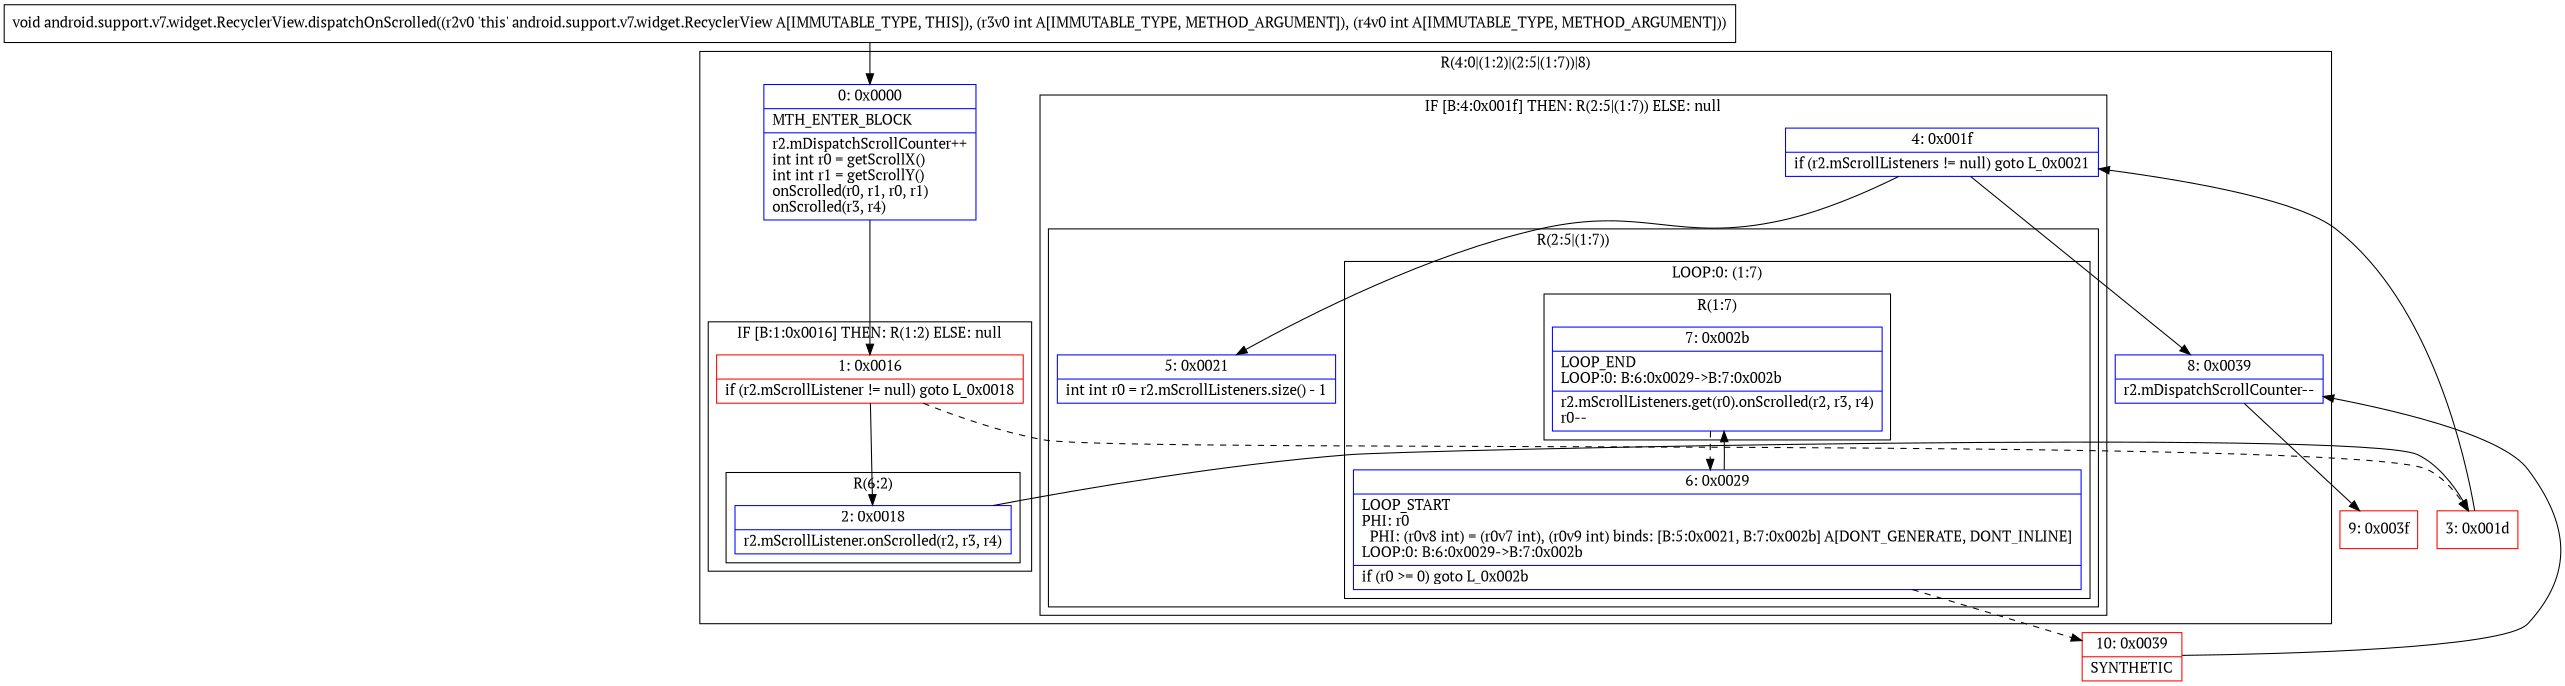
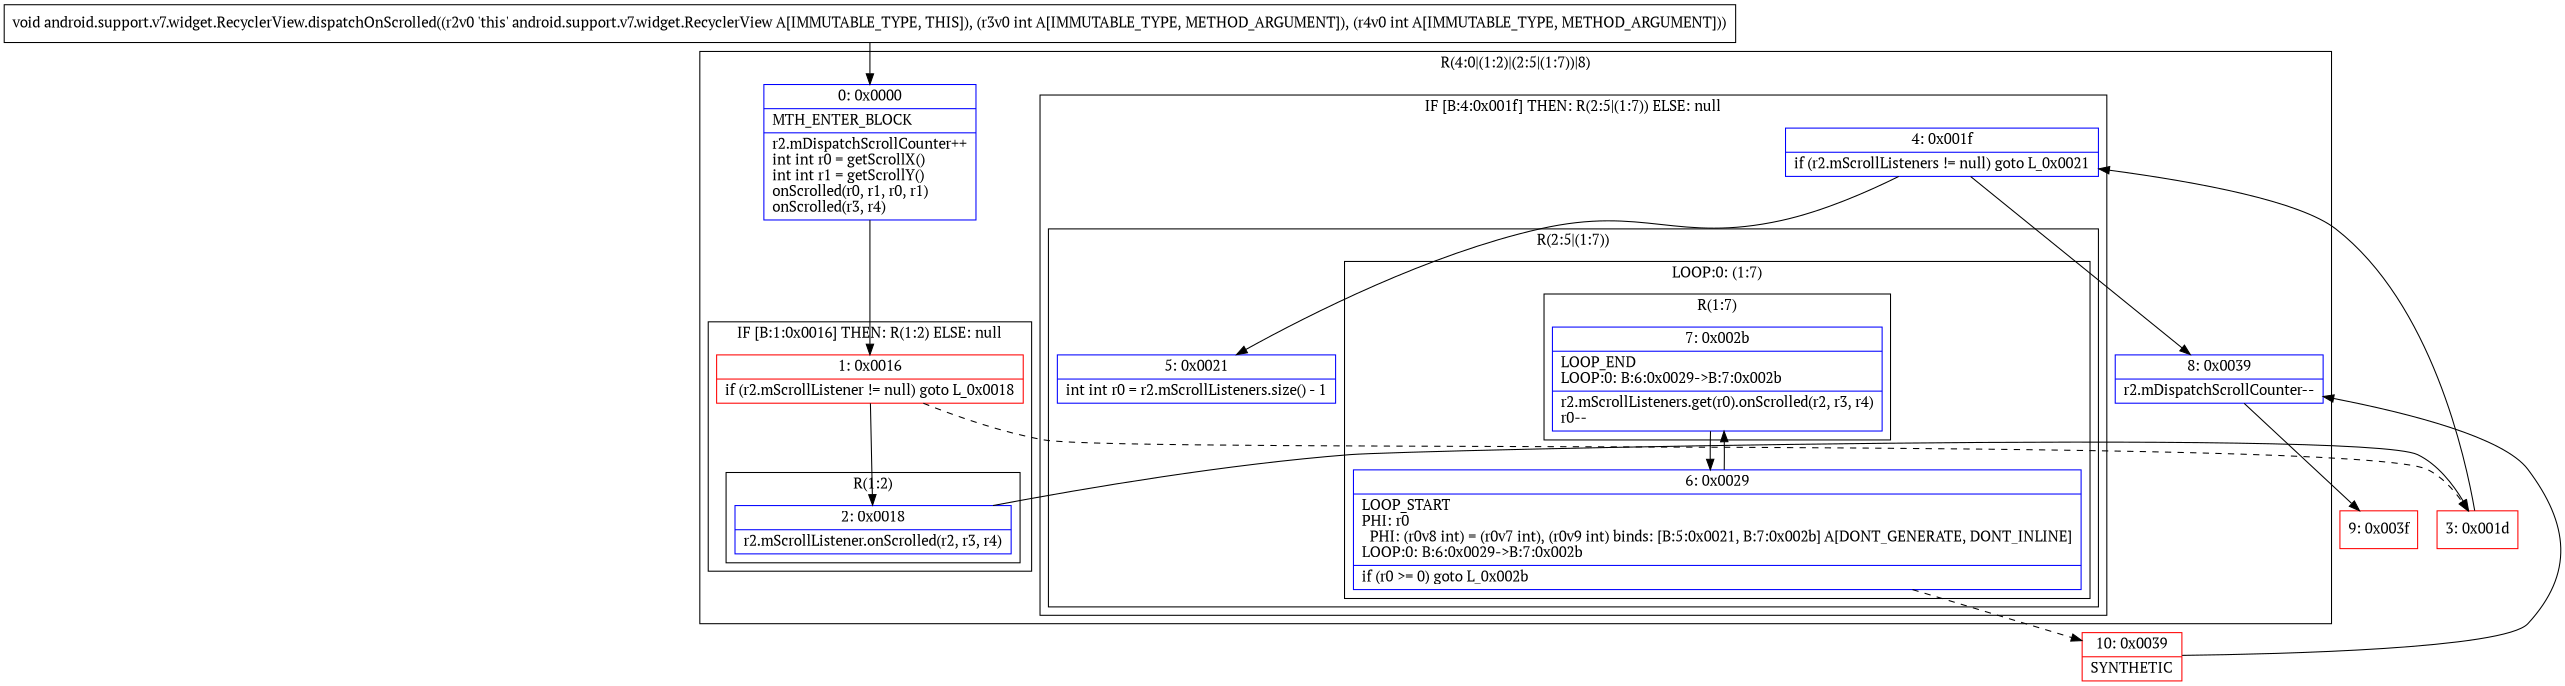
edge "7: 0x002b" -> "6: 0x0029": style dashed -> solid
cluster "R(6:2)": label "R(6:2)" -> "R(1:2)"
